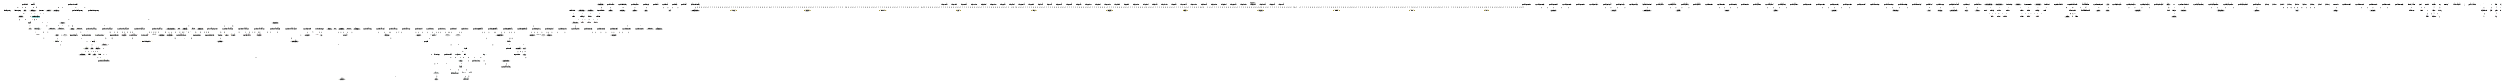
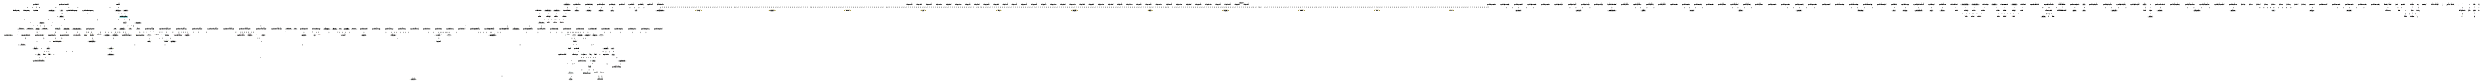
node "dispatch_sched_weekday": label "dispatch_sched_weekday" -> "dispatch_sched_list"
node "ud_m_dot_htf_levels": added
node "csp.mslf.control.bop_array_pf": label "csp.mslf.control.bop_array_pf" -> "csp.mslf.low.bop_array_pf"
node "csp.download.cycle.gr_to_net": label "csp.download.cycle.gr_to_net" -> "csp.mslf.cycle.gr_to_net"
node "csp.mslf.control.aux_array_c2": removed
node "dt_hot": added
node "csp.mslf.sf.Design_loss2": added
